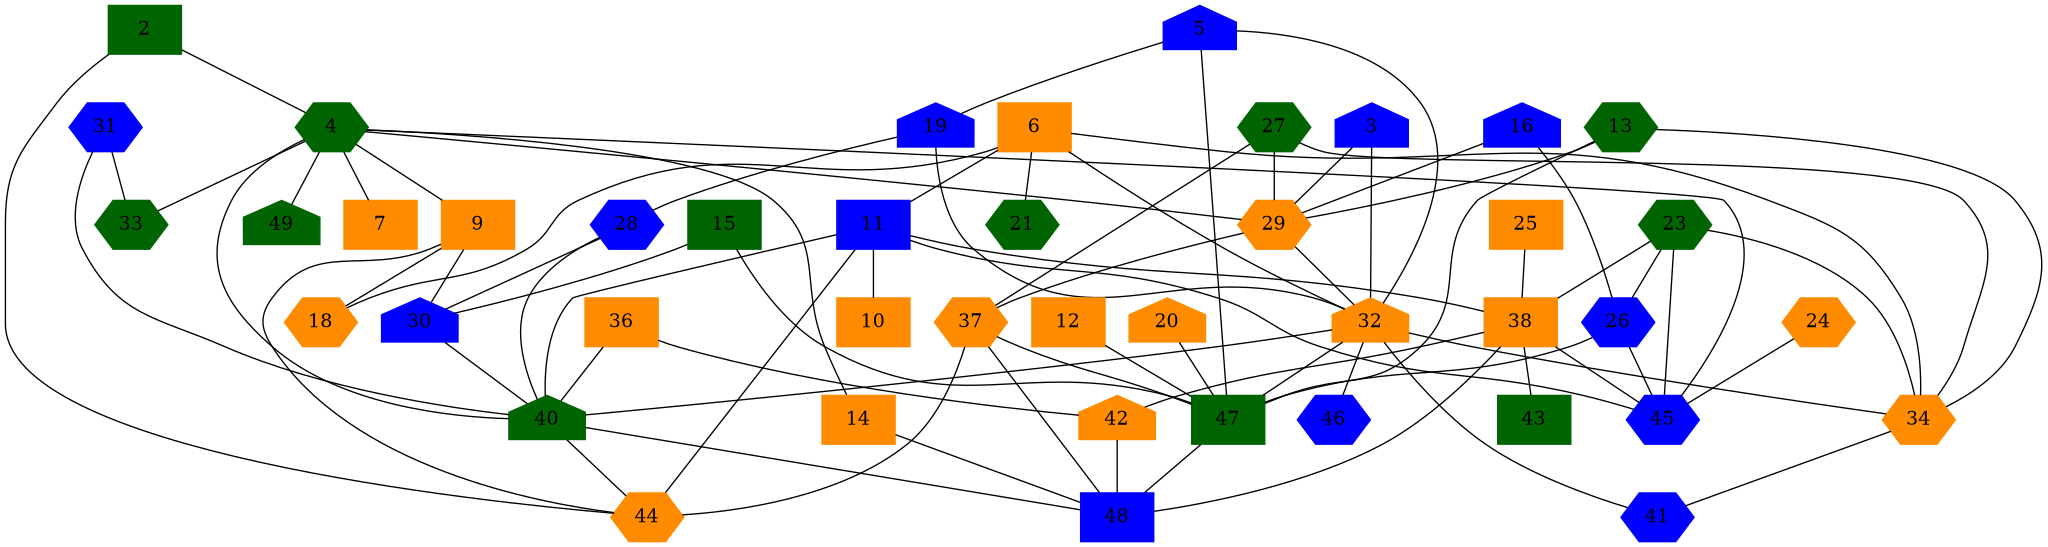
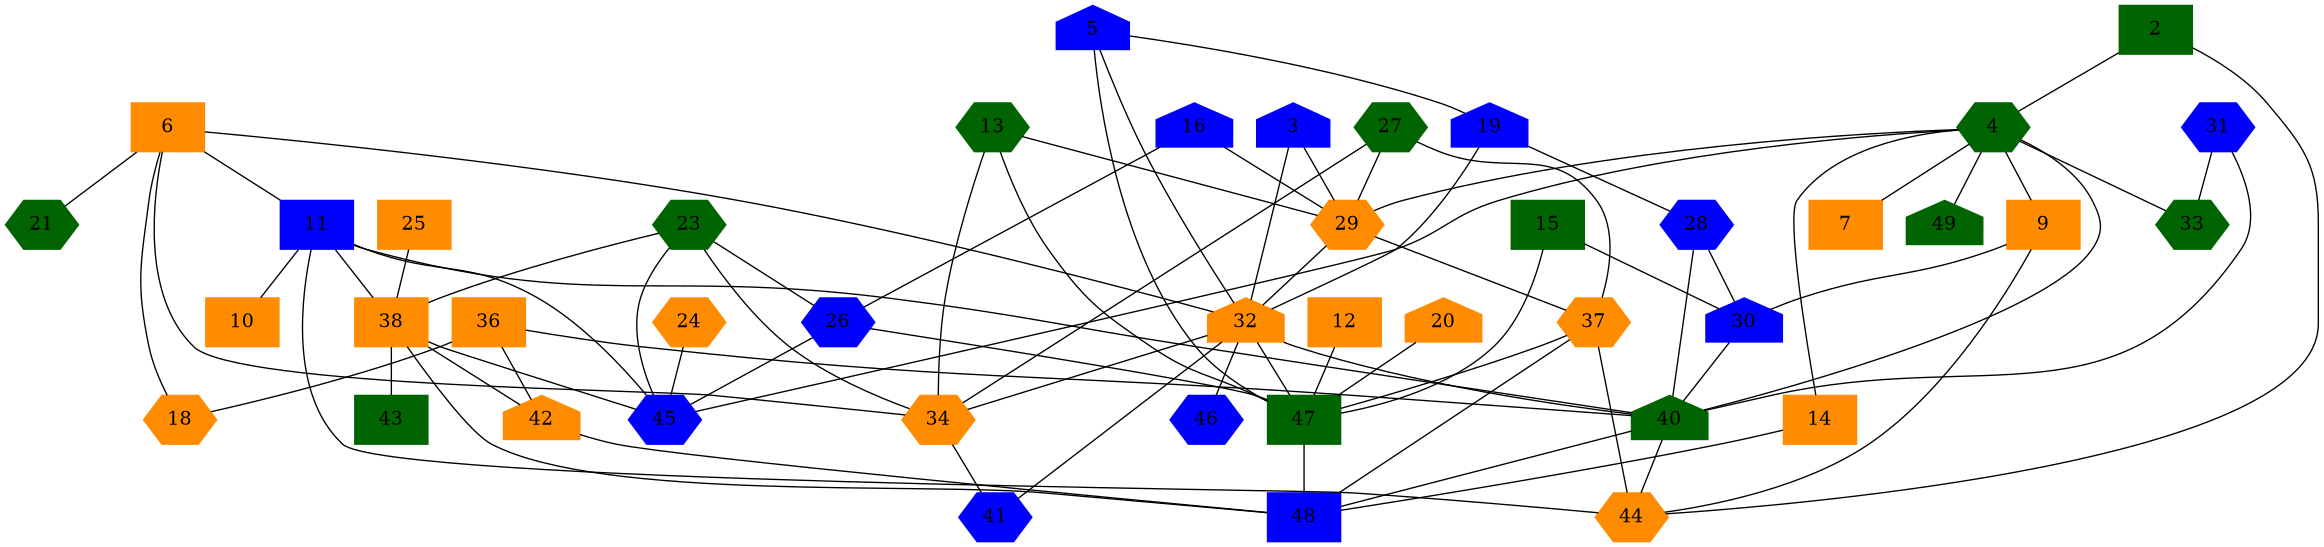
edge "9" -- "18": now "36" -- "18"
